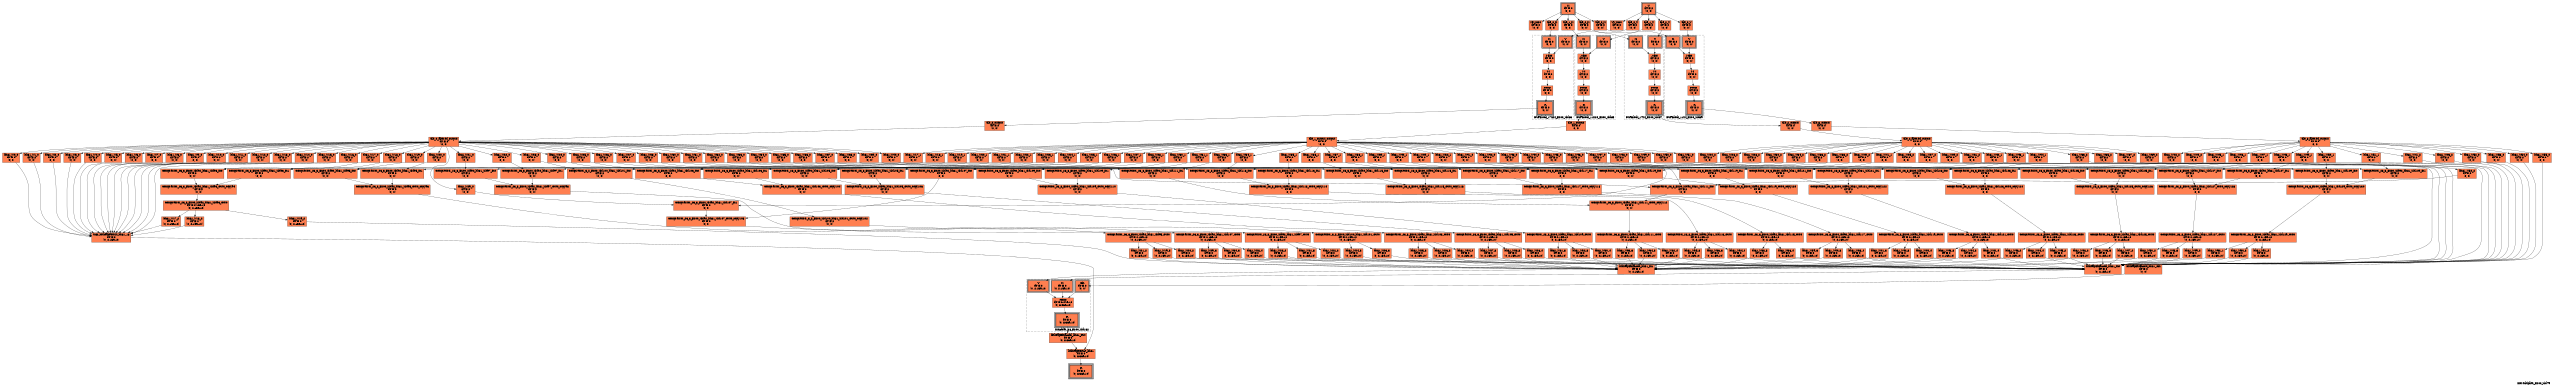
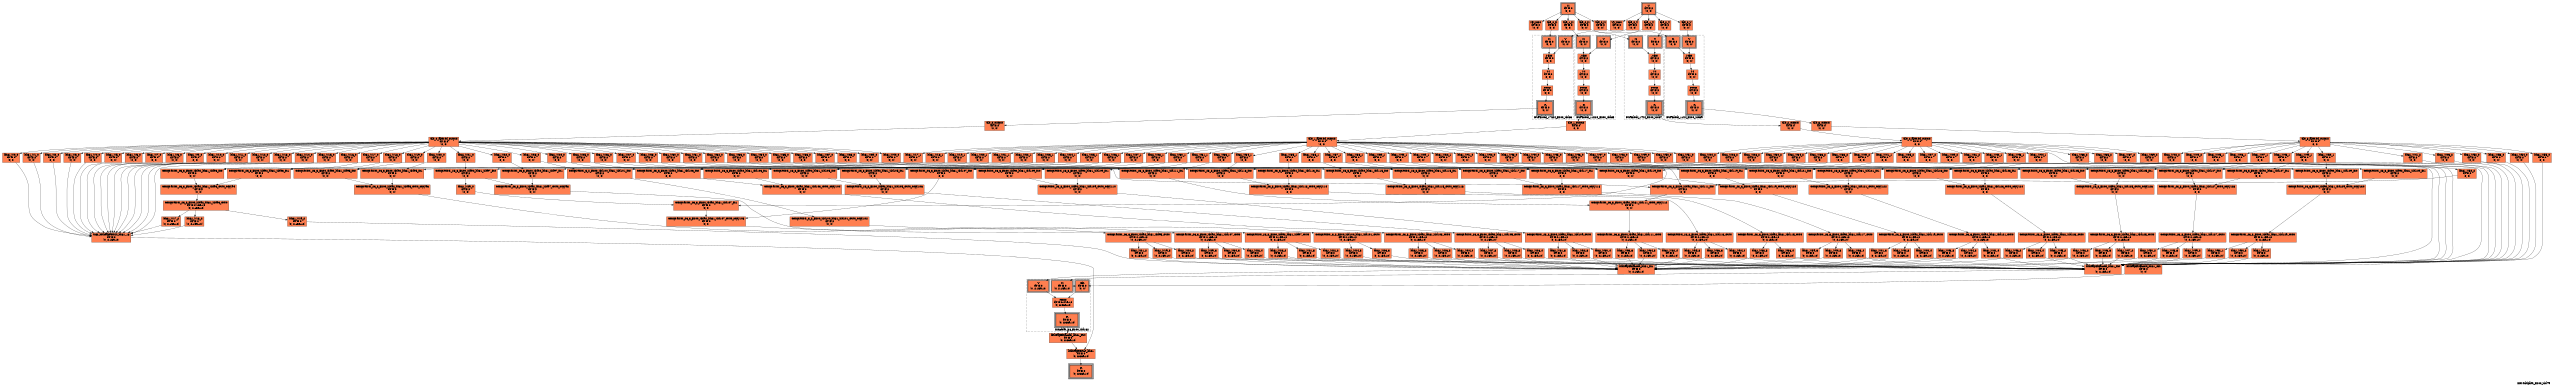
node "tile_1_output_output dT = 0 (0, 0)": label "tile_1_output_output dT = 0 (0, 0)" -> "tile_1_filtered_output dT = 0 (0, 0)"
node "bh81_w51_1 dT = 0 (0, 0)": removed
edge "bh81_w42_1 dT = 0 (0, 0)" -> "bh81_w32_2 dT = 0 (0, 0)": now "tile_2_filtered_output dT = 0 (0, 0)" -> "bh81_w32_2 dT = 0 (0, 0)"
edge "tile_0_filtered_output dT = 0 (0, 0)" -> "bh81_w29_0 dT = 0 (0, 0)": now "Compressor_23_3_F200_uid92_bh81_uid97_In0 dT = 0 (0, 0)" -> "bh81_w29_0 dT = 0 (0, 0)"
edge "X dT = 0 (0, 2.15e-10)" -> "Rtmp dT = 6.21e-10 (0, 8.36e-10)": now "X dT = 0 (0, 2.15e-10)" -> "Cin dT = 0 (0, 0)"
